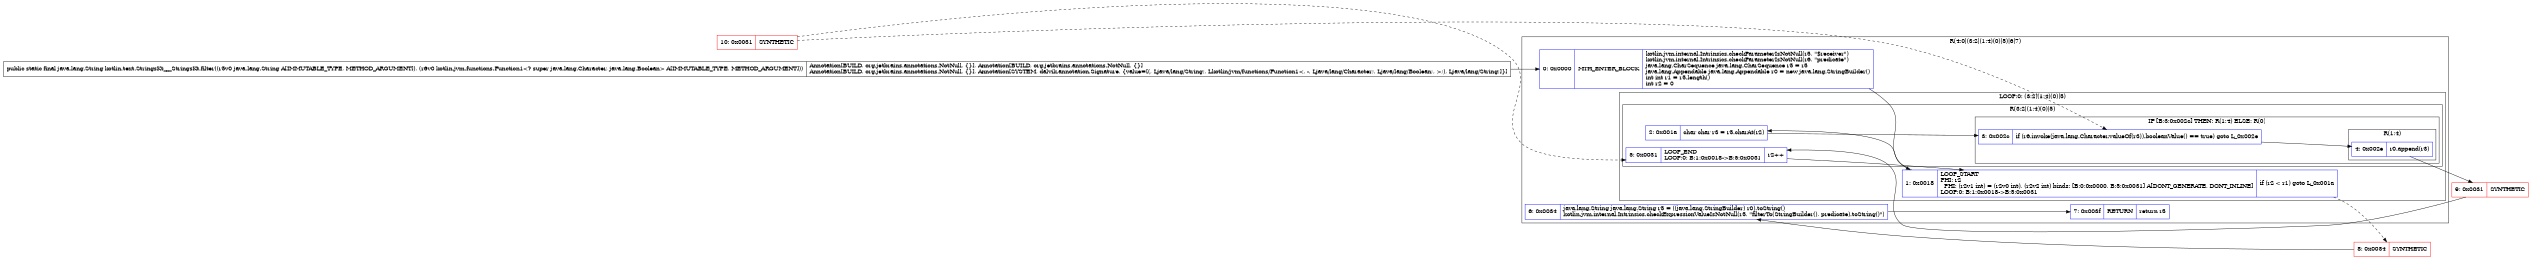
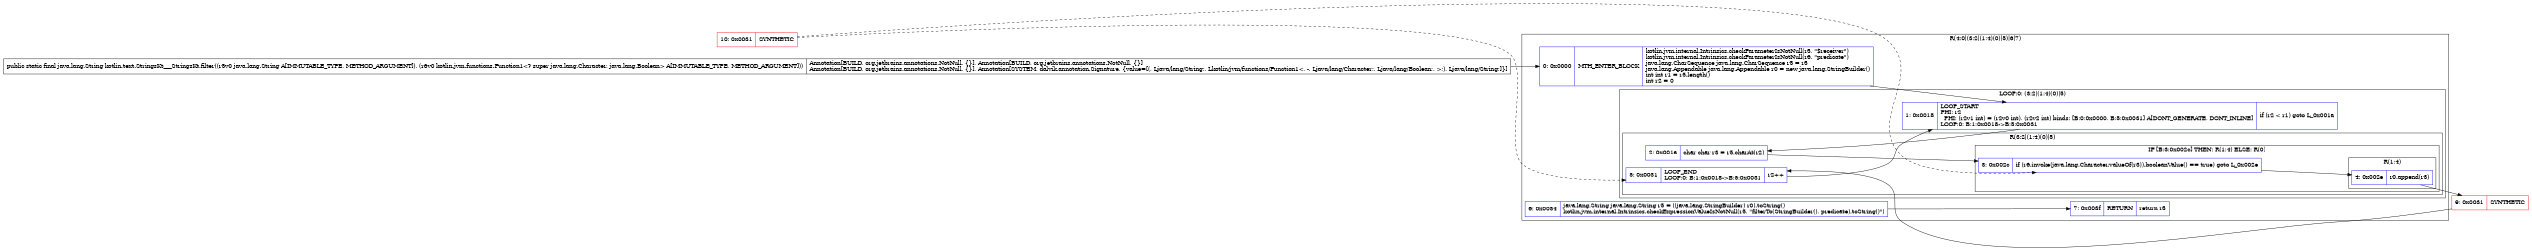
node "8: 0x0034": removed
